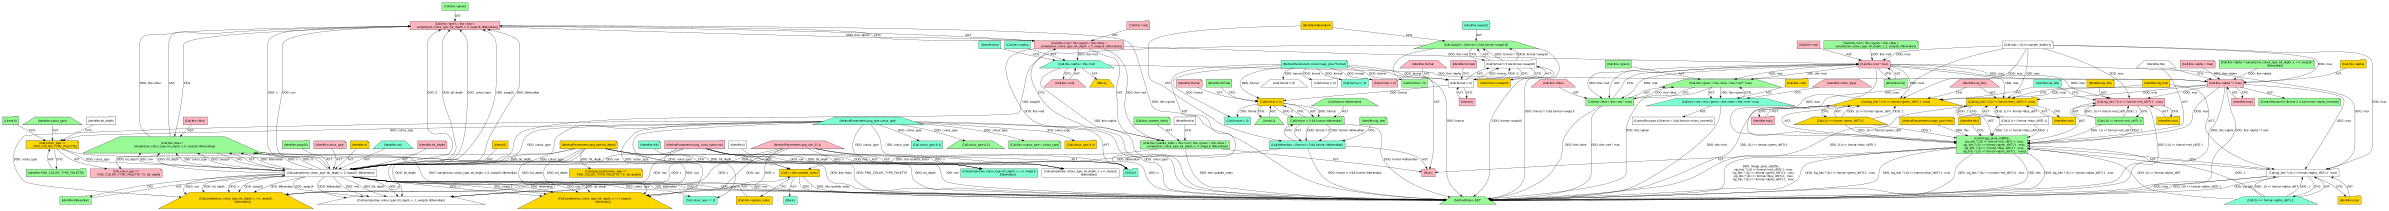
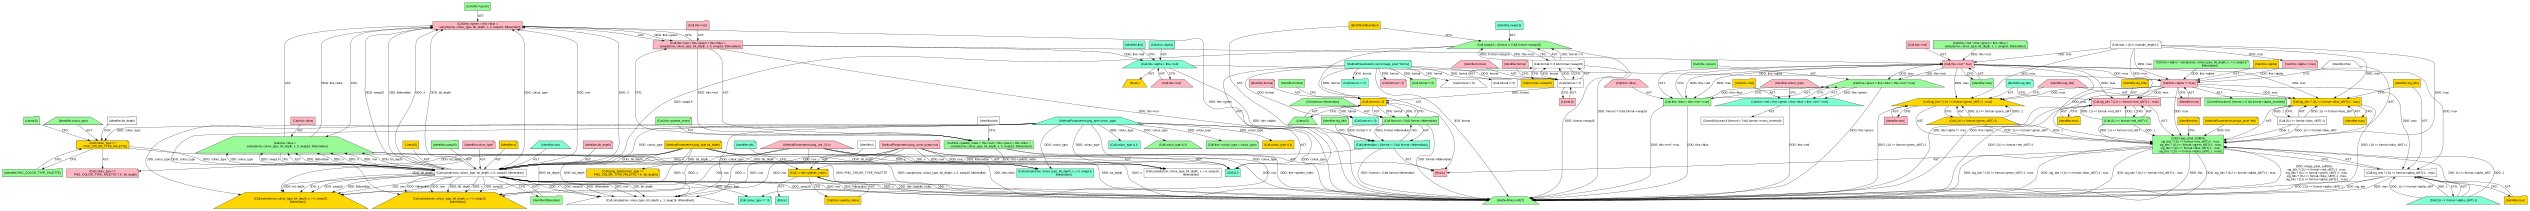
edge "(Call,max = (1U<<sample_depth)-1)" -> "(Call,sig_bits ? (1U << format->alpha_sBIT)-1 : max)": now "(Call,max = (1U<<sample_depth)-1)" -> "(Call,this->alpha = max)"
edge "(Identifier,PNG_COLOR_TYPE_PALETTE)" -> "(Call,colour_type == PNG_COLOR_TYPE_PALETTE)": label "AST: " -> "CFG: "
